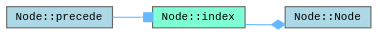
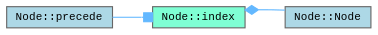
edge "Node::index" -> "Node::Node": reversed
